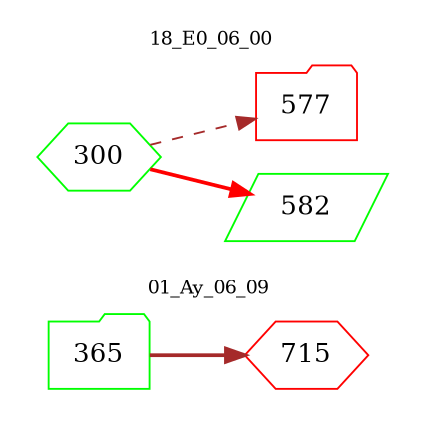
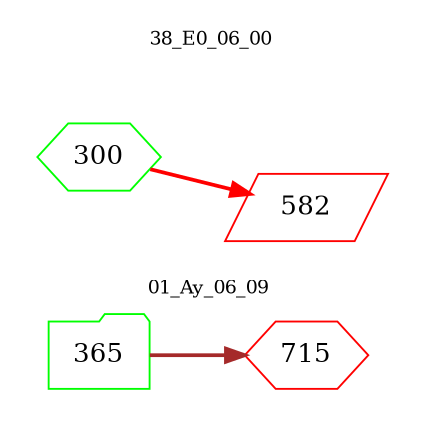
cluster "18_E0_06_00": label "18_E0_06_00" -> "38_E0_06_00"
node "577": removed
node "582": color green -> red
